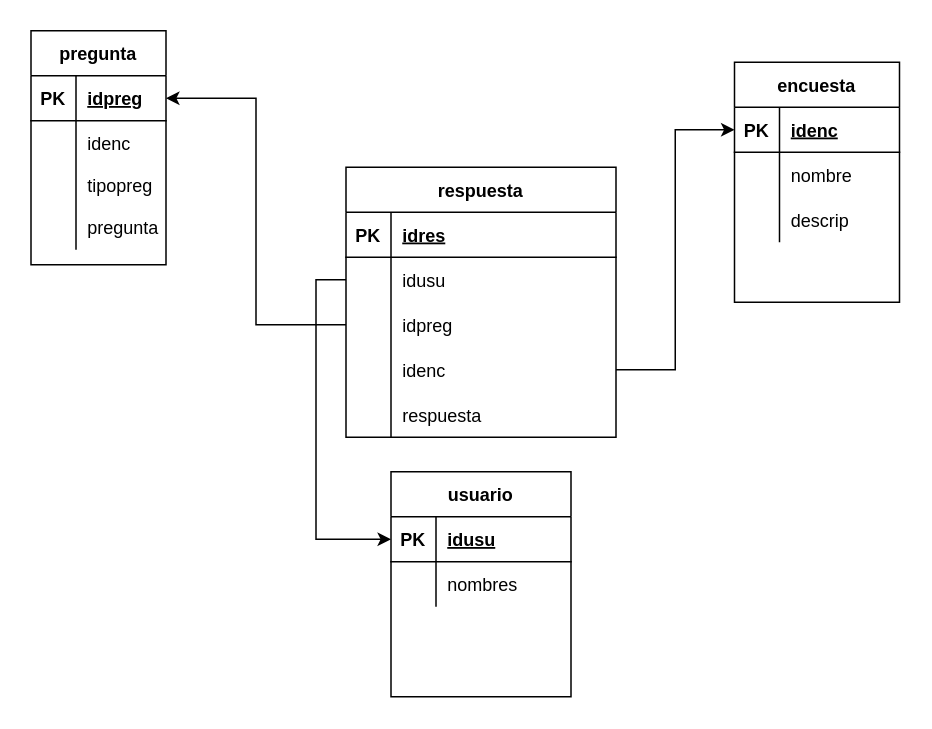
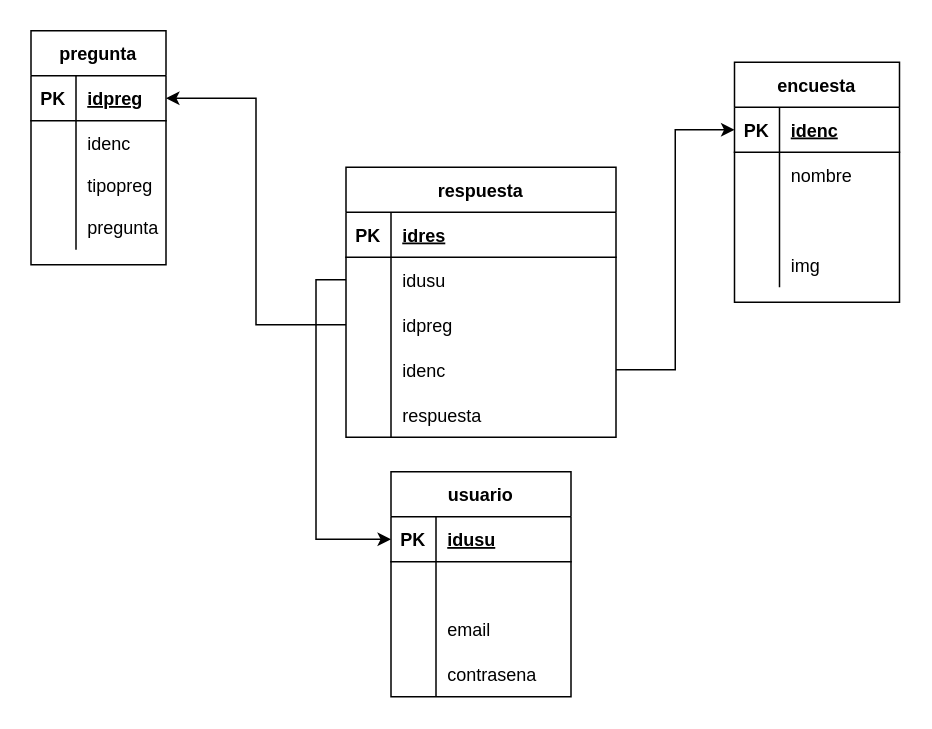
node "descrip": removed
node "img": added
node "nombres": removed
node "email": added
node "contrasena": added
